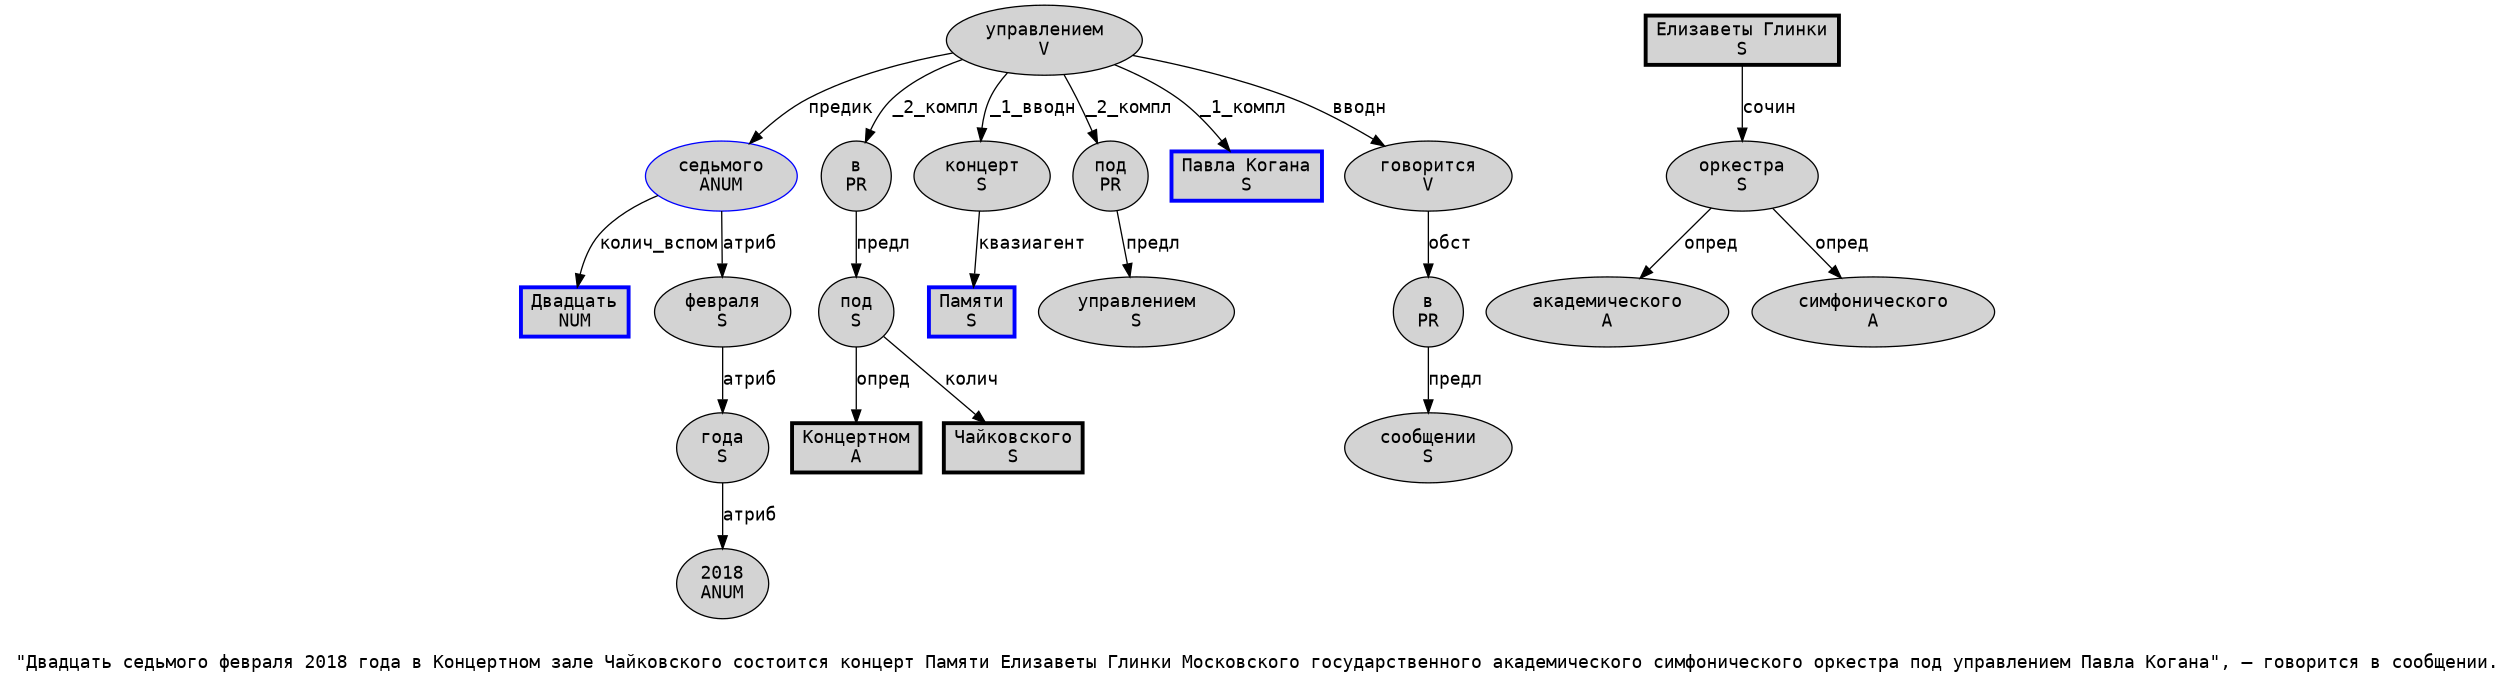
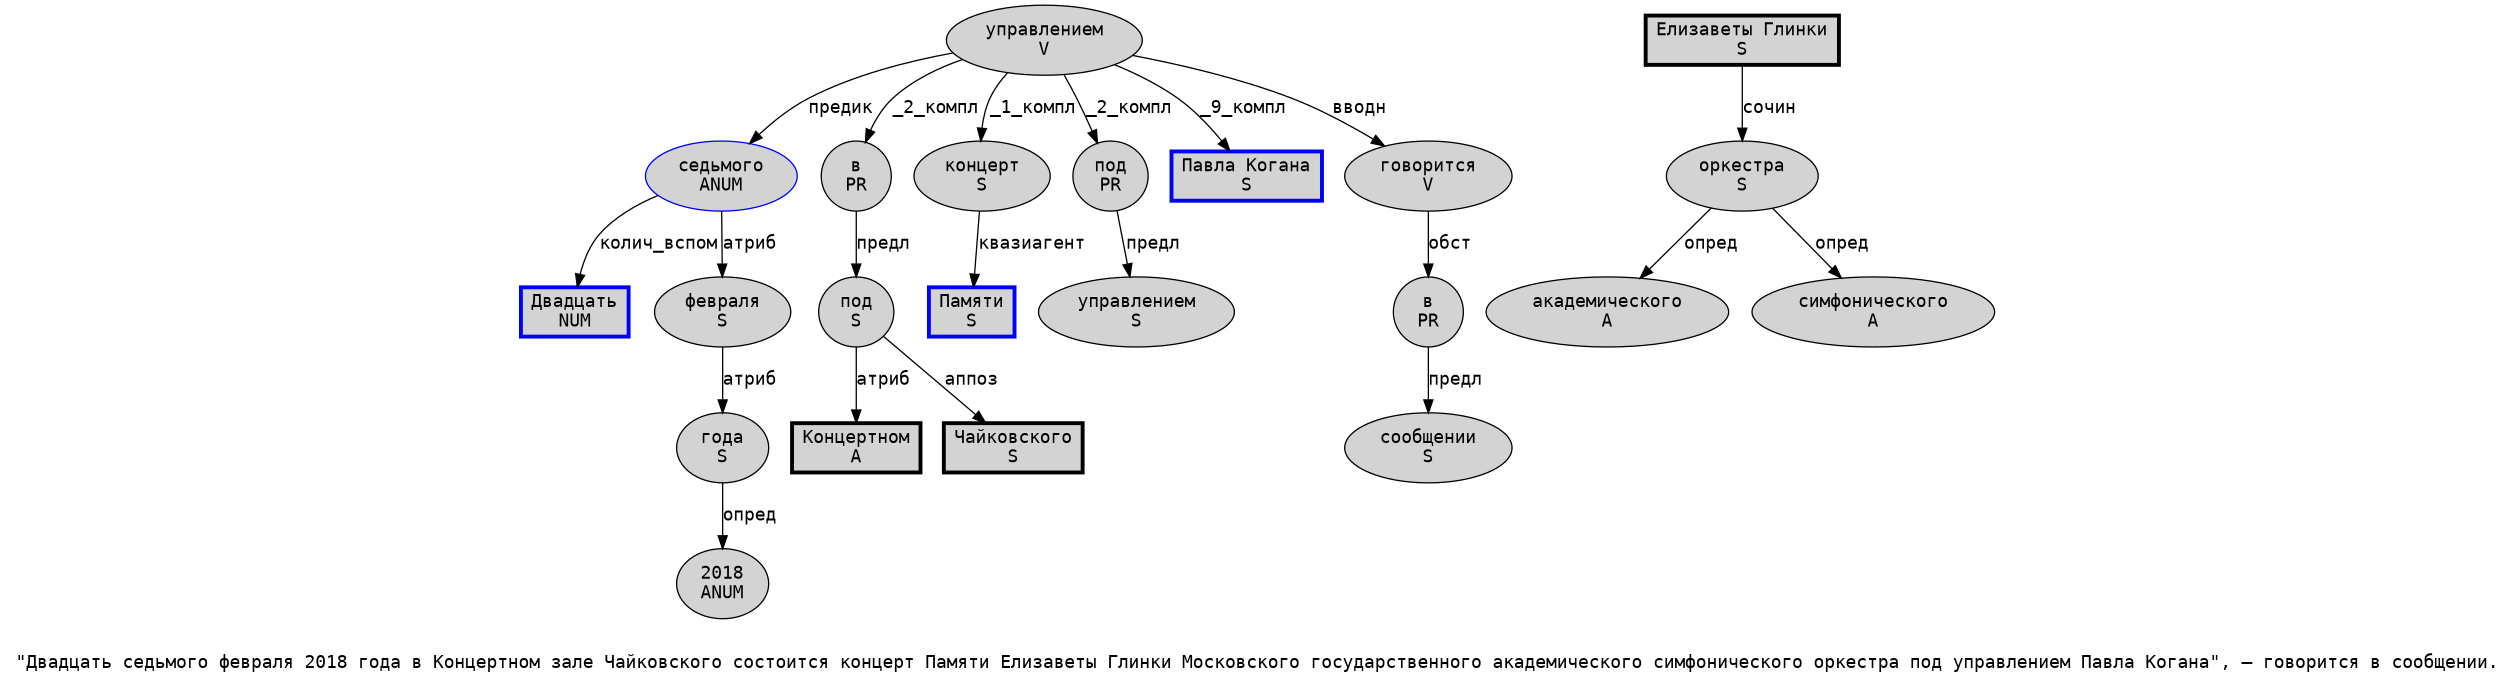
edge "управлением V" -> "концерт S": label "_1_вводн" -> "_1_компл"
edge "управлением V" -> "Павла Когана S": label "_1_компл" -> "_9_компл"
edge "под S" -> "Концертном A": label "опред" -> "атриб"
edge "под S" -> "Чайковского S": label "колич" -> "аппоз"
edge "года S" -> "2018 ANUM": label "атриб" -> "опред"
